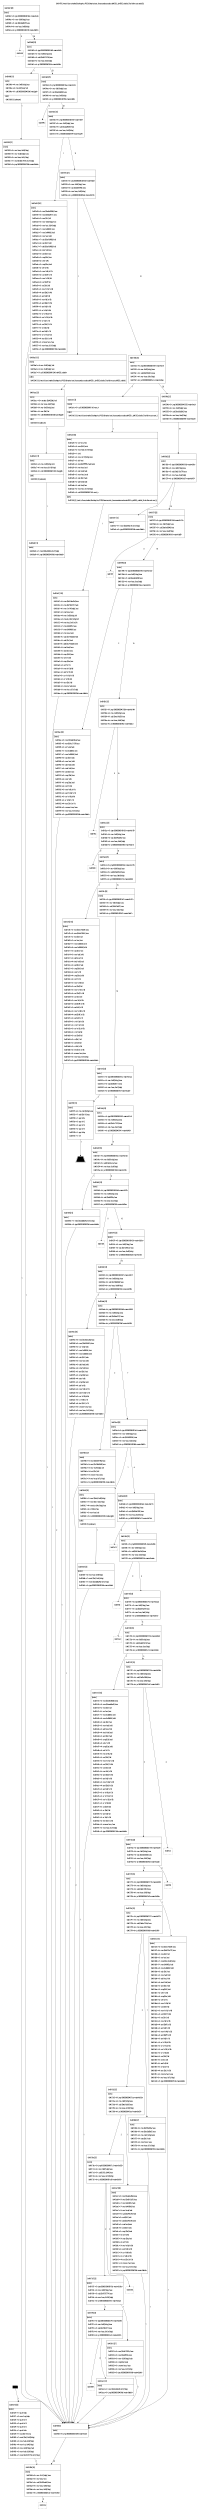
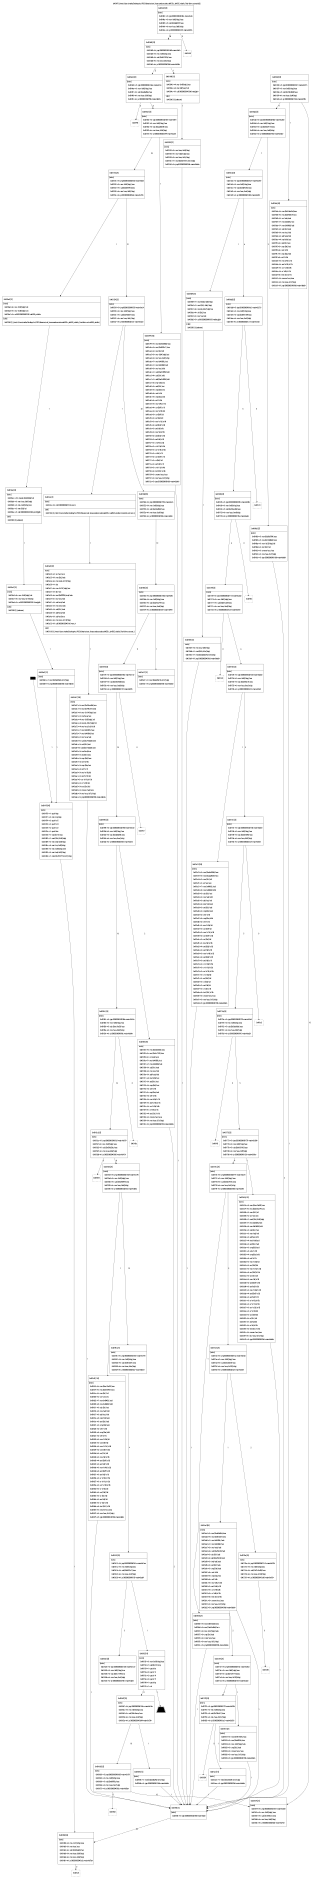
edge "0x40162e [25]" -> "0x401647 [25]": now "0x401f2f [19]" -> "0x401647 [25]"
edge "0x401679 [25]" -> "0x401692 [25]": reversed
edge "0x401bd2 [12]" -> "0x401fd6 [5]": now "0x401bd2 [12]" -> "0x401470 [45]"
edge "0x4017be [25]" -> "0x4017d7 [25]": now "0x401acf [88]" -> "0x4017d7 [25]"
